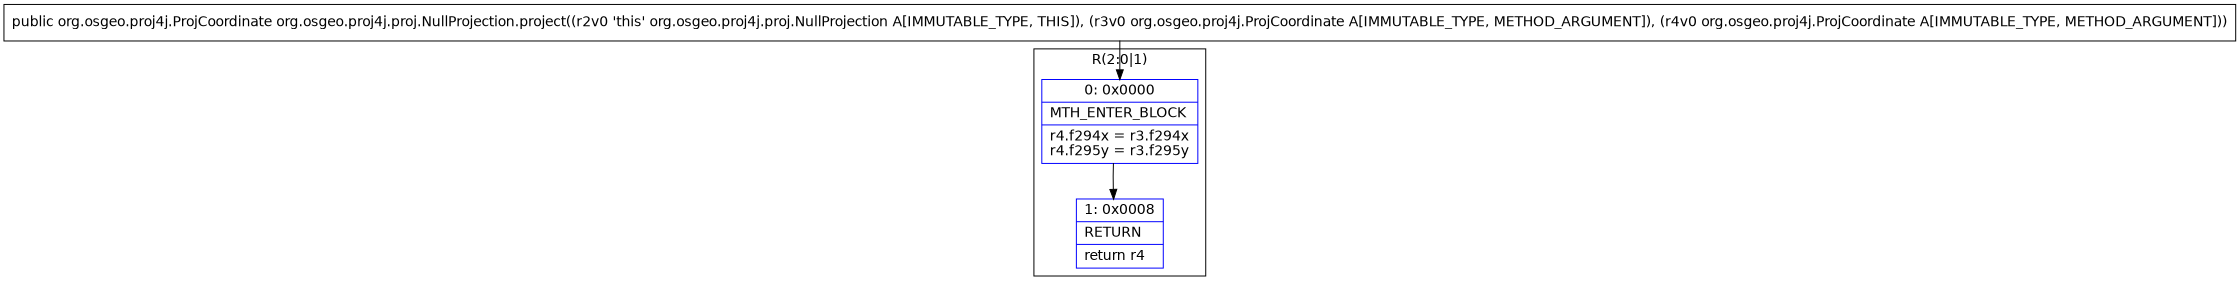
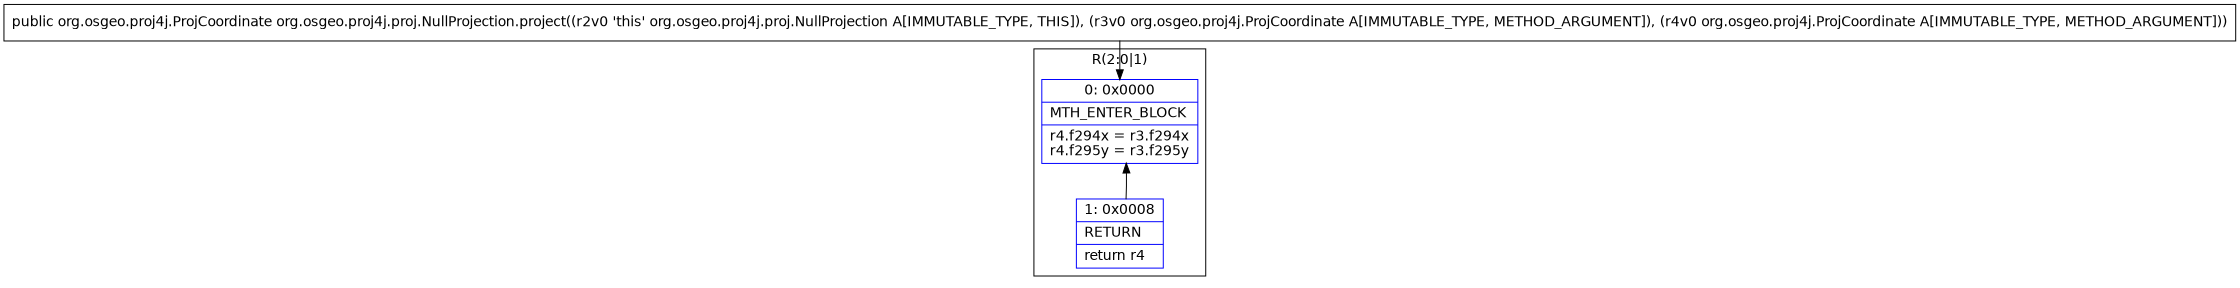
edge "0: 0x0000" -> "1: 0x0008": reversed
